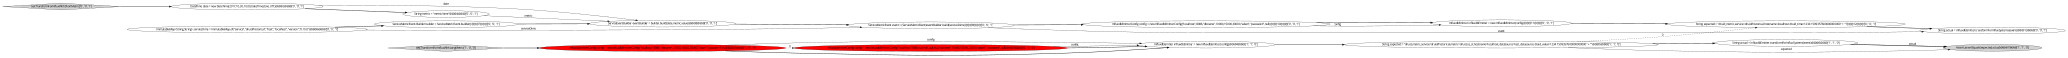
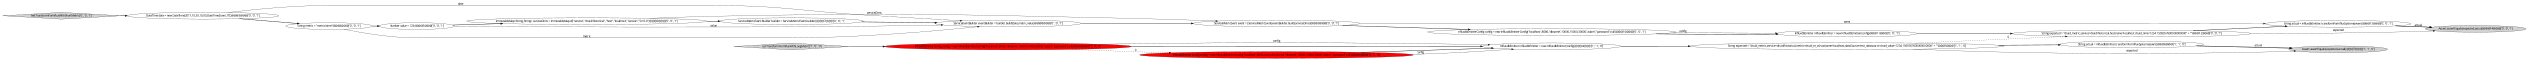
node "Number value = 1234@@@5@@@['0', '0', '1']": added
node "Assert.assertEquals(expected,actual)@@@14@@@['0', '0', '1']": added
